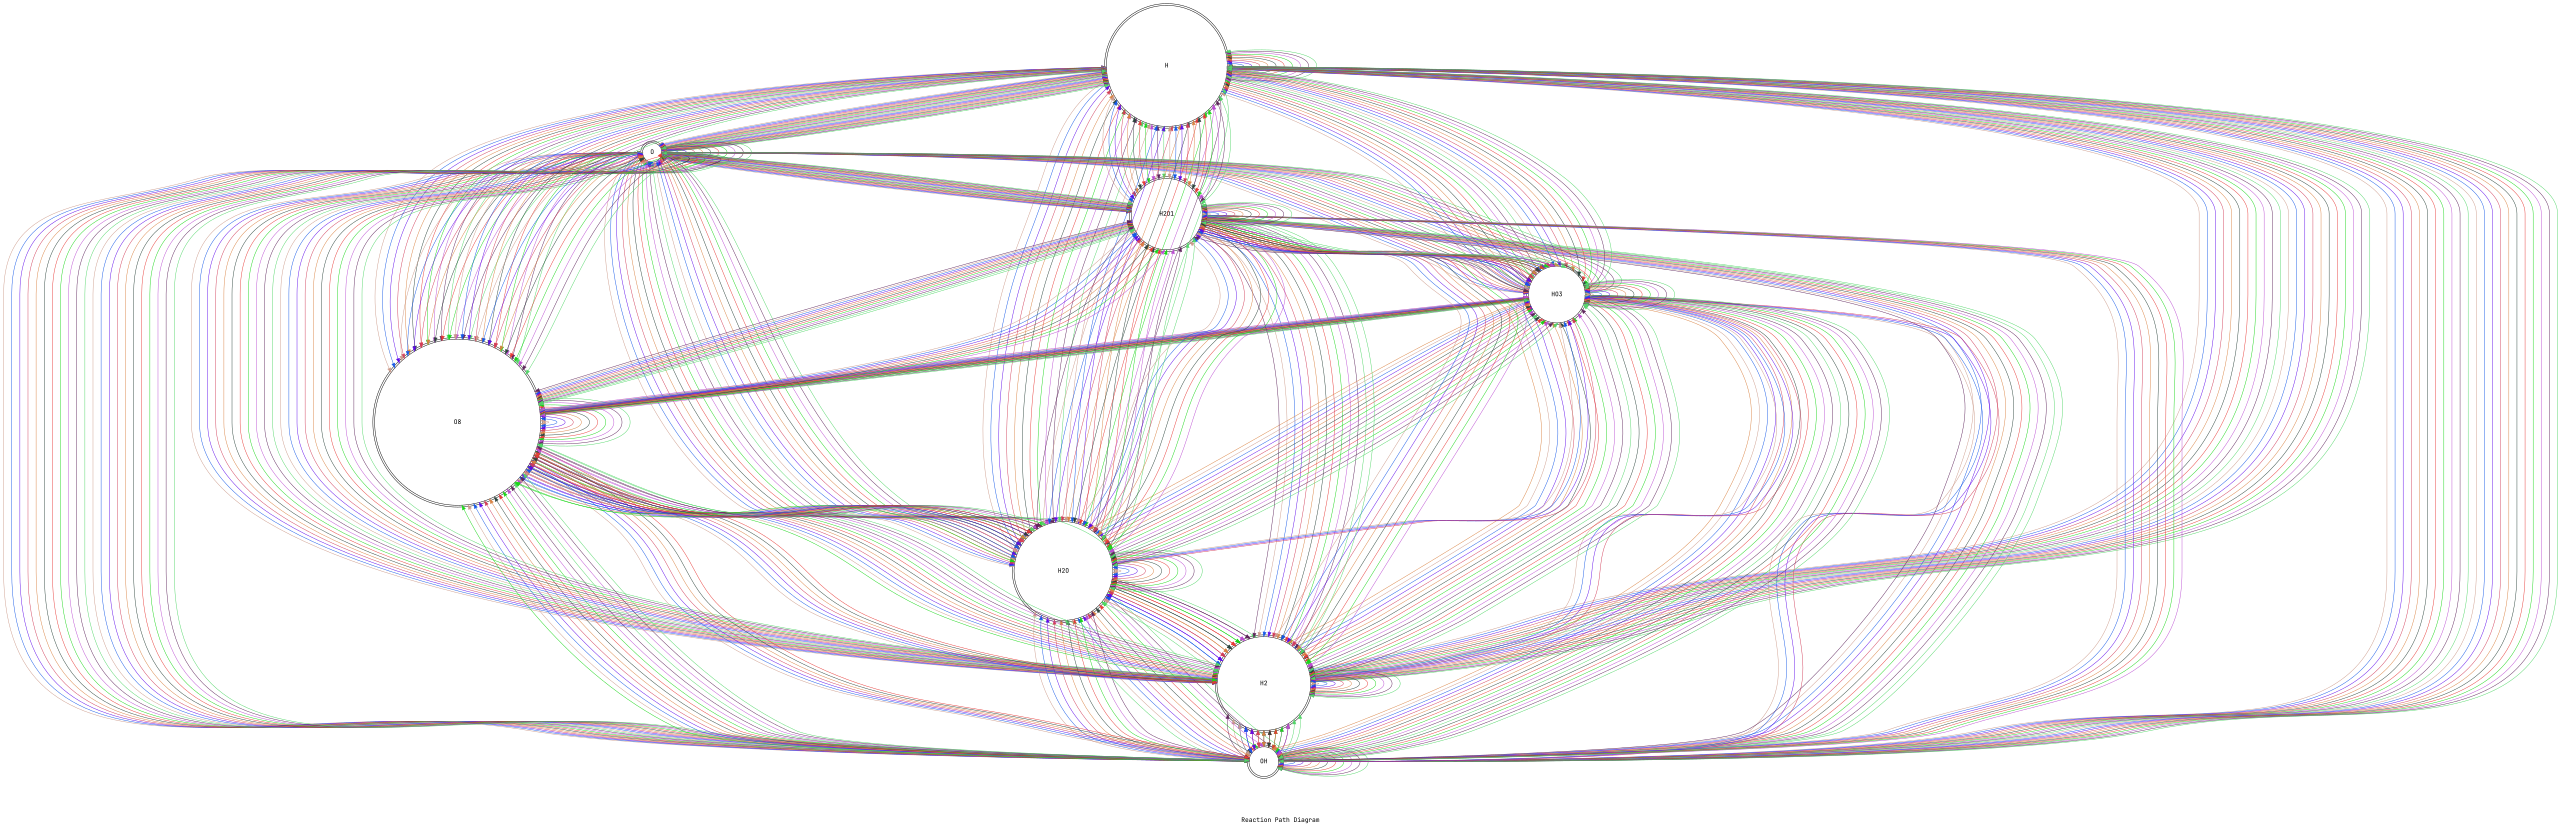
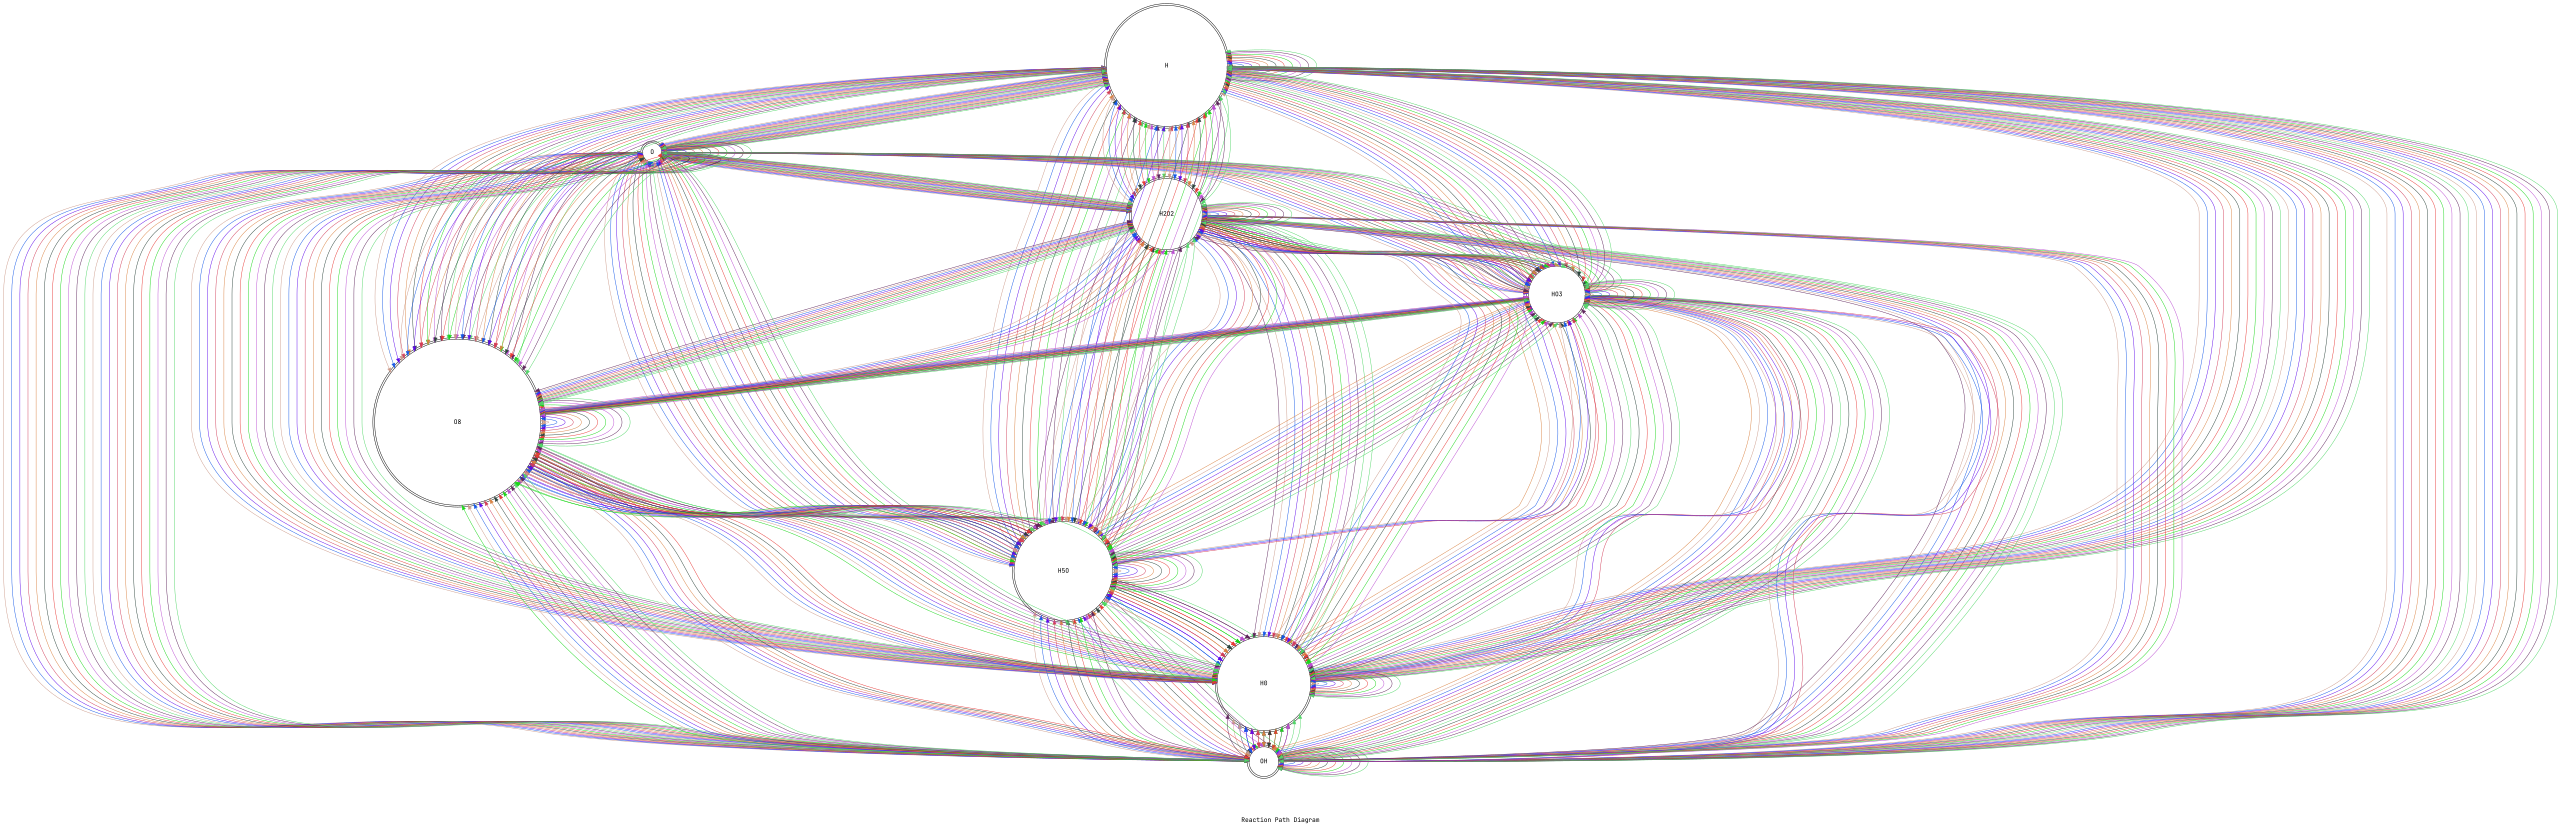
node "H2O1": label "H2O1" -> "H2O2"
node "H2O": label "H2O" -> "H5O"
node "H2": label "H2" -> "H0"
